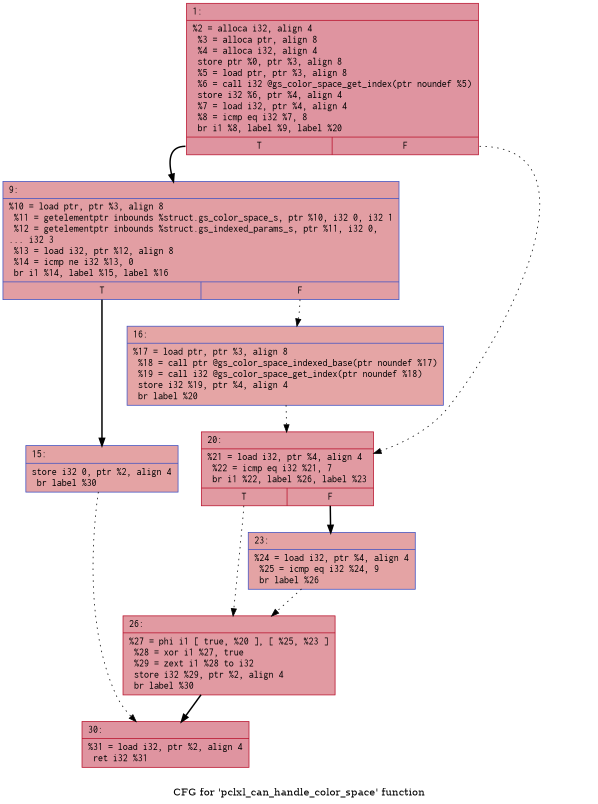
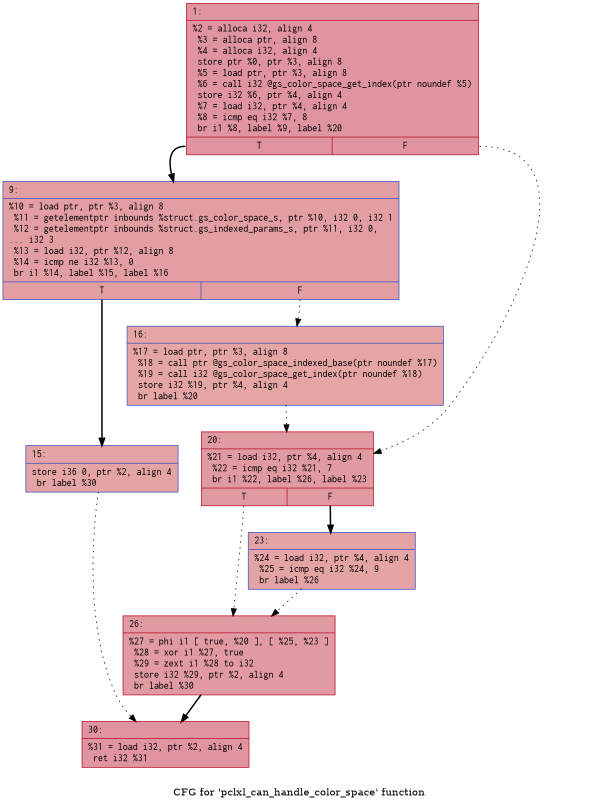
node "15:": text "store i32 0, ptr %2, align 4" -> "store i36 0, ptr %2, align 4"
